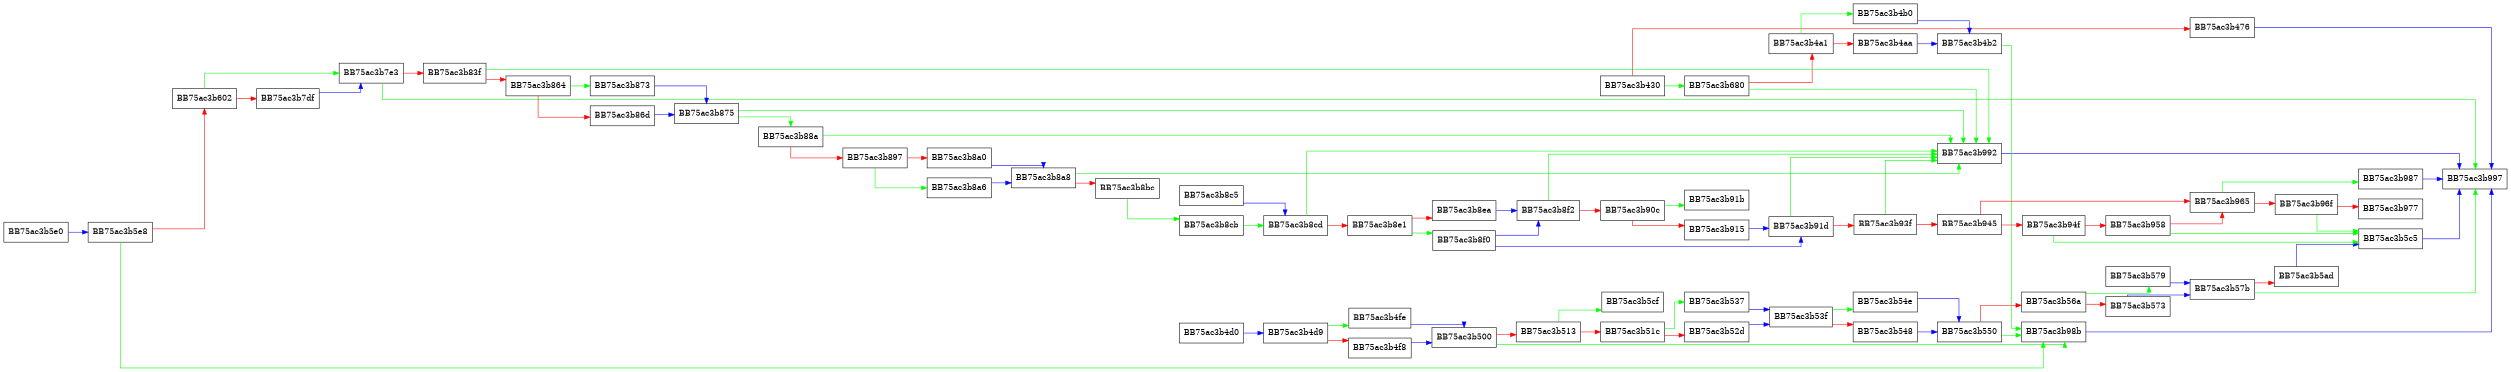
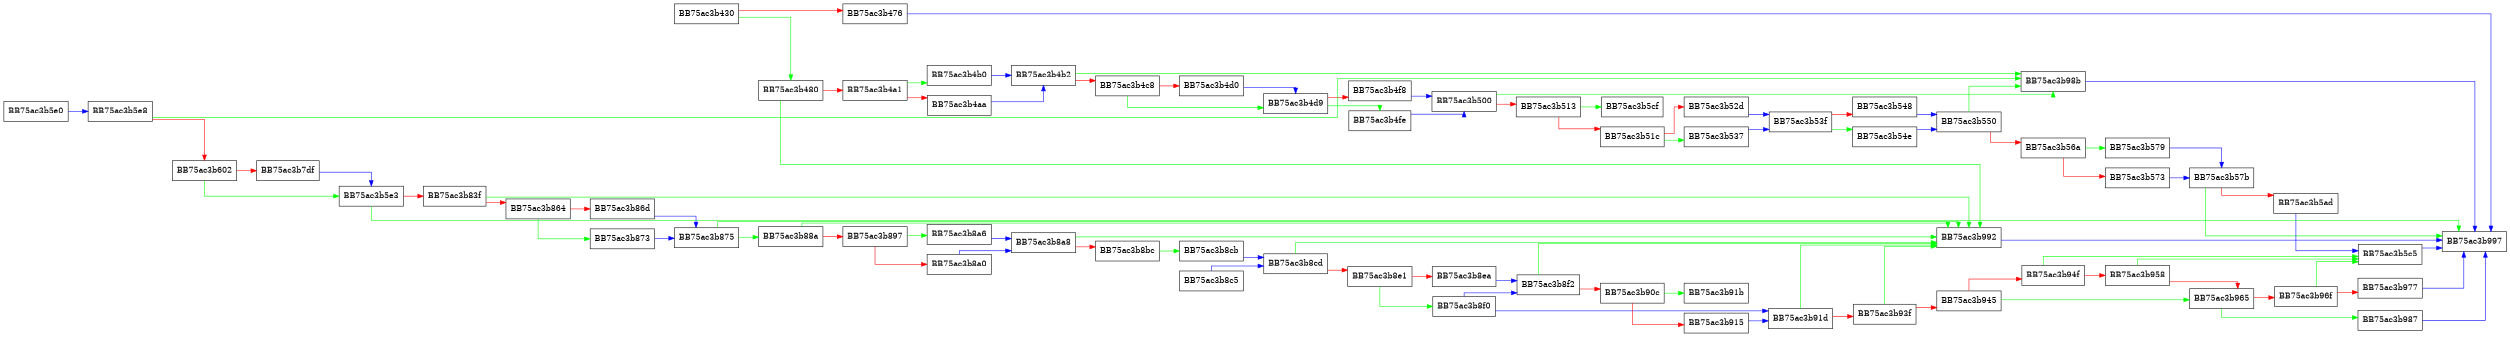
node "BB75ac3b7e3": label "BB75ac3b7e3" -> "BB75ac3b5e3"
node "BB75ac3b4c8": added
node "BB75ac3b680": label "BB75ac3b680" -> "BB75ac3b480"
edge "BB75ac3b945" -> "BB75ac3b965": color red -> green
edge "BB75ac3b8cb" -> "BB75ac3b8cd": color green -> blue
edge "BB75ac3b977" -> "BB75ac3b997": added
